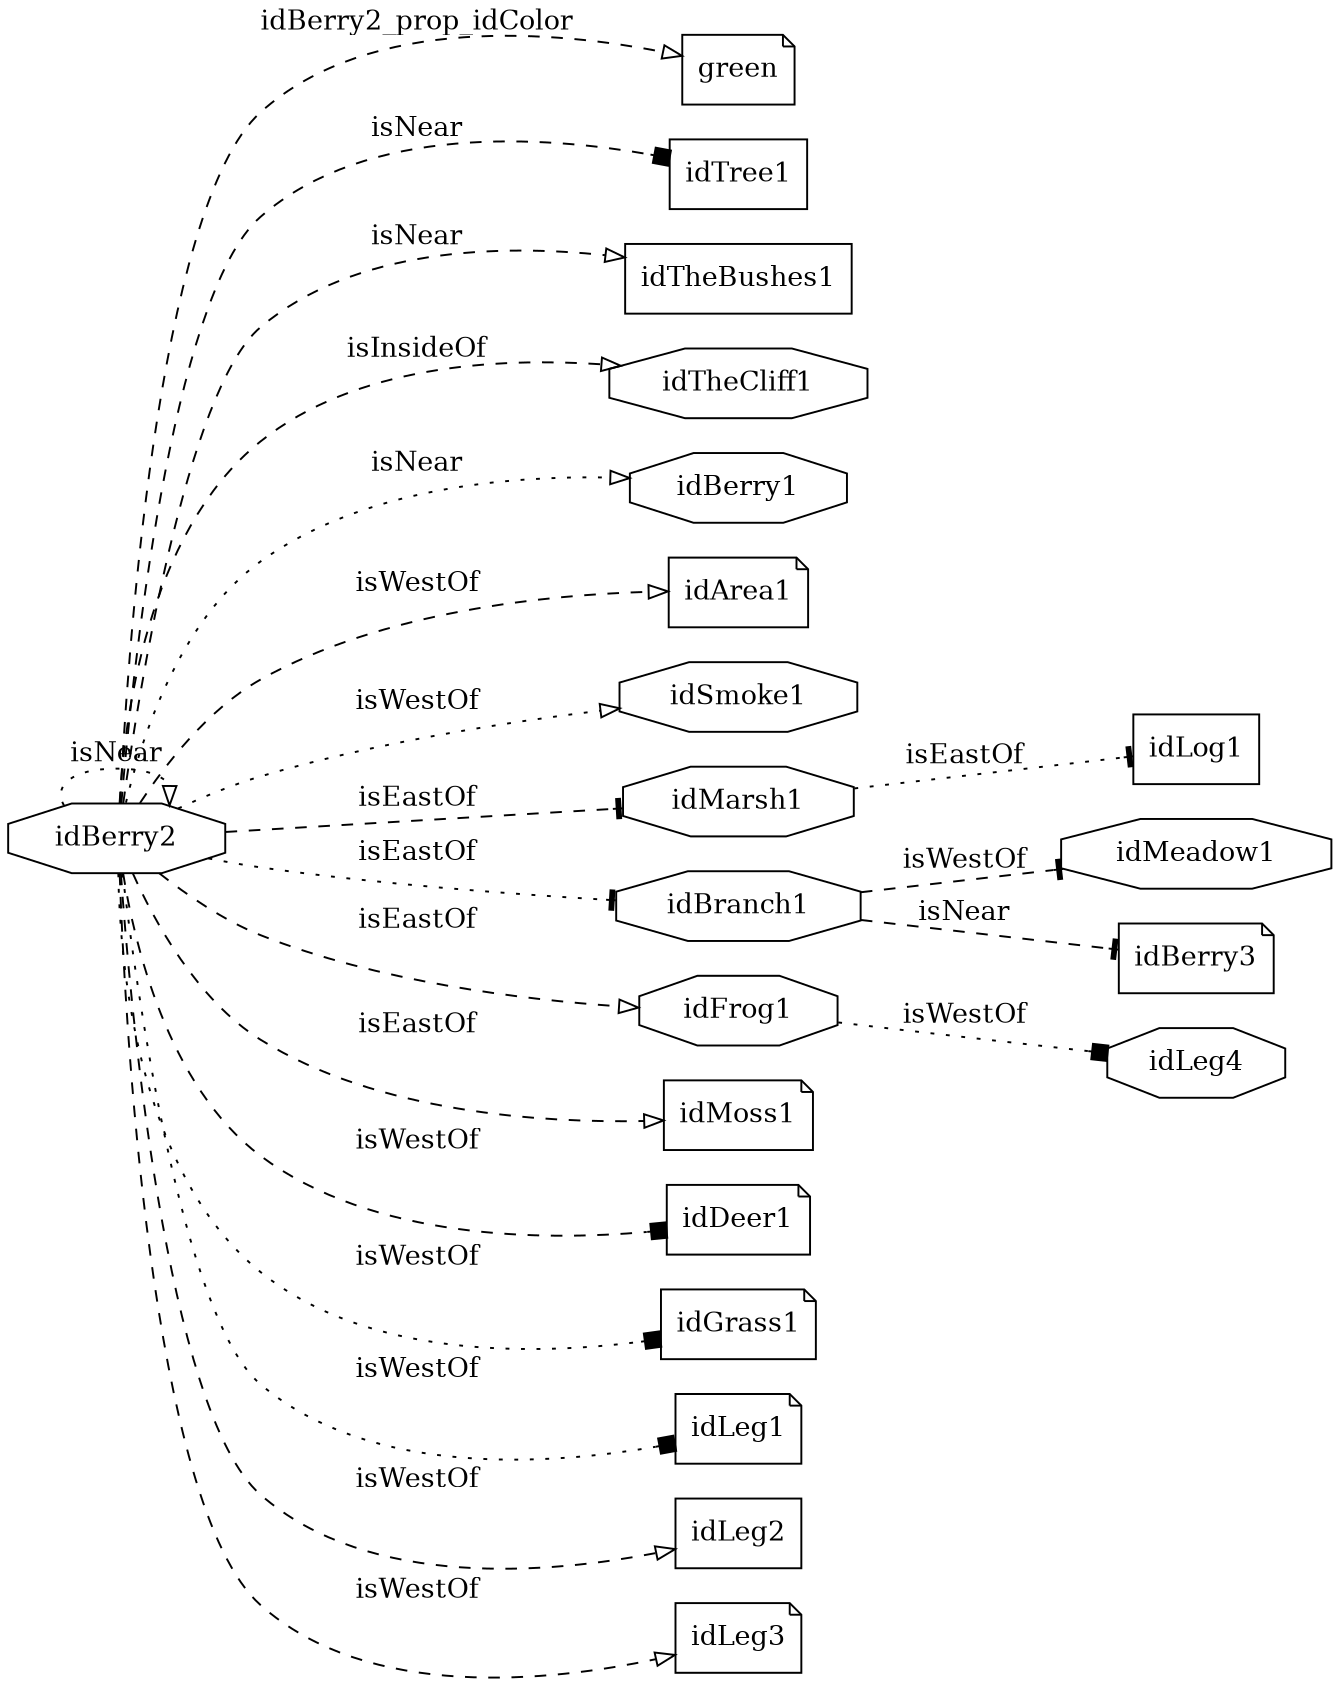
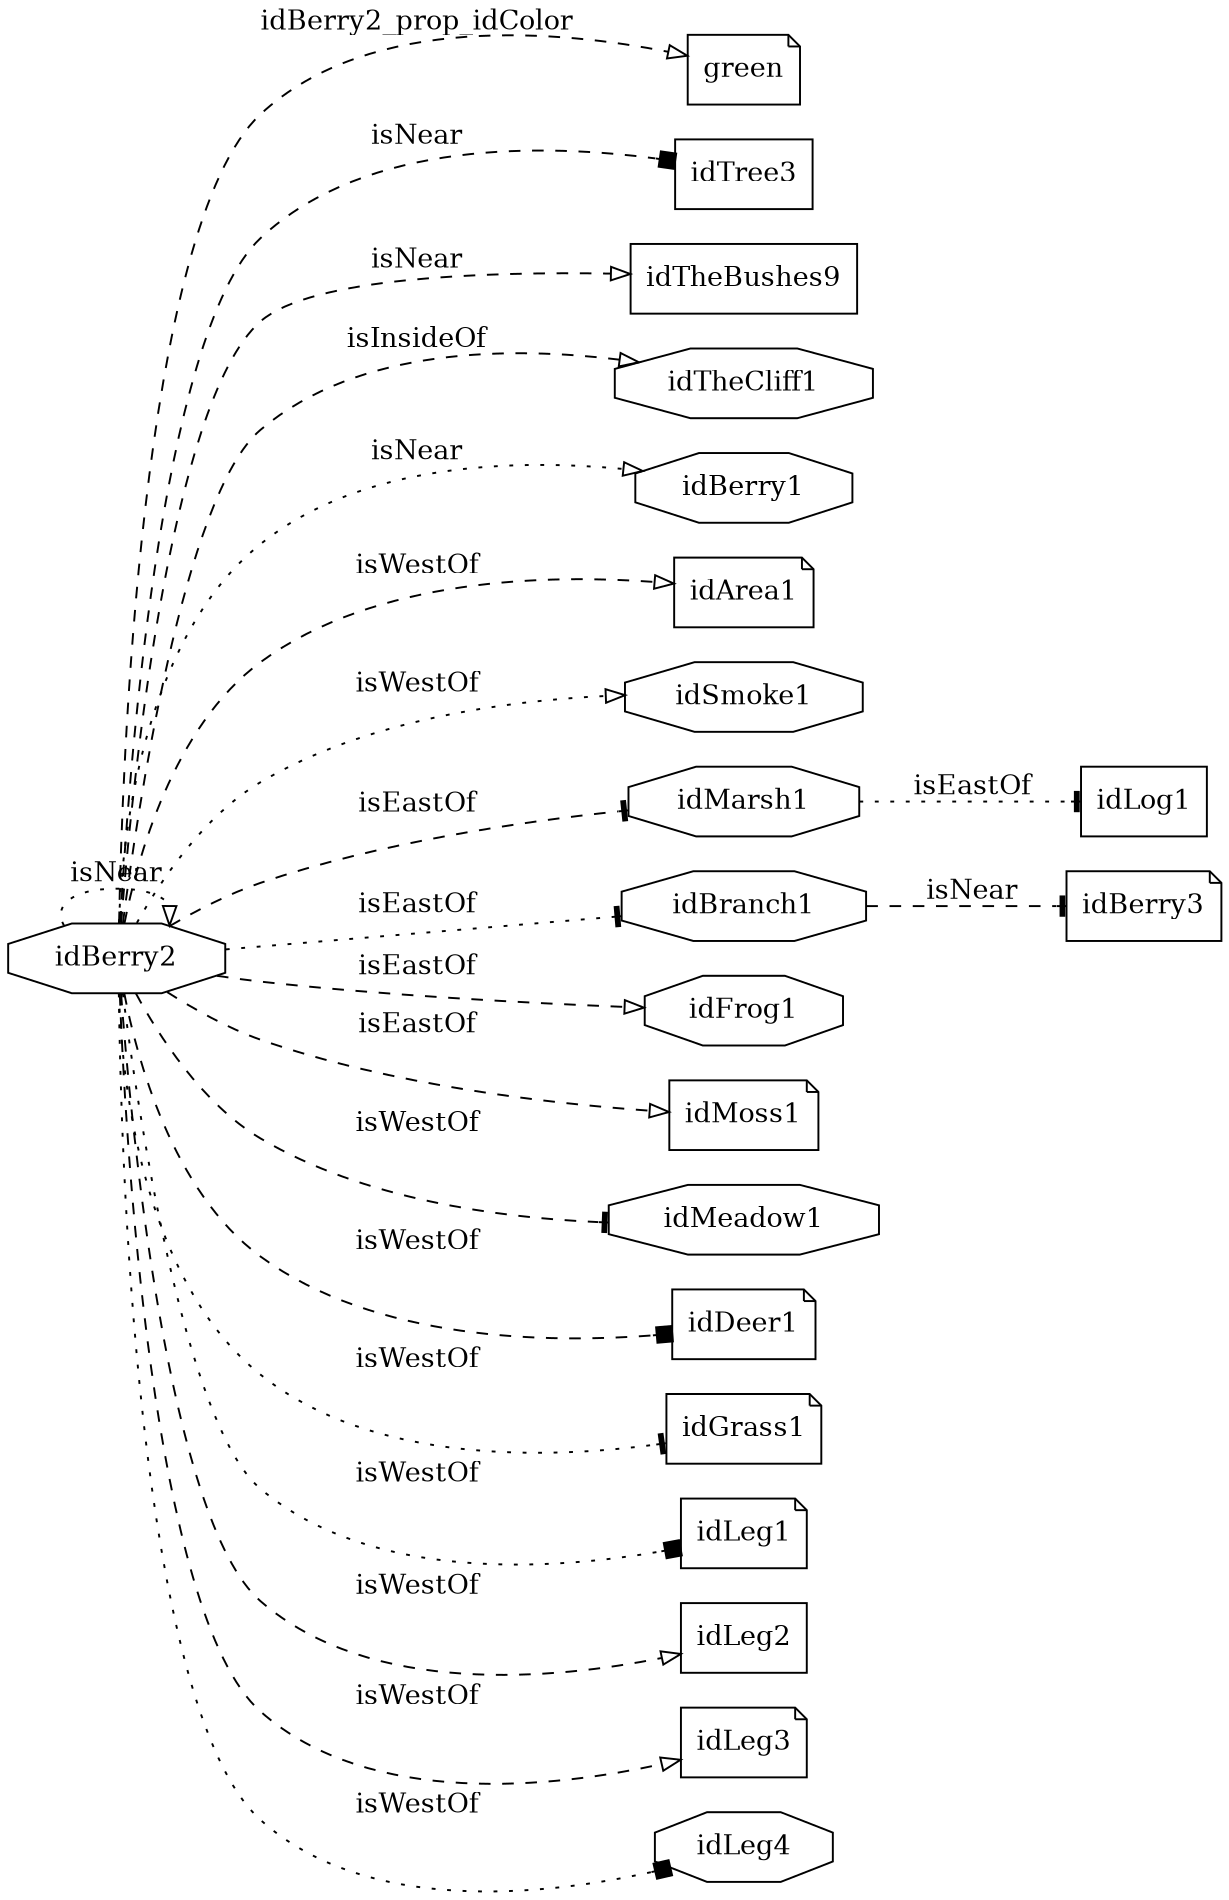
node "idTree1": label "idTree1" -> "idTree3"
node "idTheBushes1": label "idTheBushes1" -> "idTheBushes9"
edge "idBranch1" -> "idMeadow1": now "idBerry2" -> "idMeadow1"
edge "idFrog1" -> "idLeg4": now "idBerry2" -> "idLeg4"
edge "idBerry2" -> "idGrass1": arrowhead box -> tee
